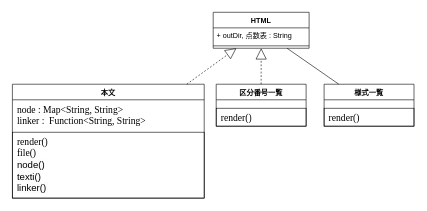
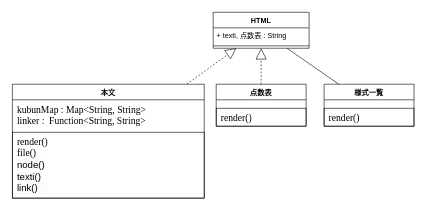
node "+ outDir, 点数表 : String": label "+ outDir, 点数表 : String" -> "+ texti, 点数表 : String"
node "区分番号一覧": label "区分番号一覧" -> "点数表"
node "node : Map<String, String> linker : Function<String, String>": label "node : Map<String, String> linker : Function<String, String>" -> "kubunMap : Map<String, String> linker : Function<String, String>"
node "render() file()node()texti() linker()": label "render() file()node()texti() linker()" -> "render() file()node()texti() link()"
